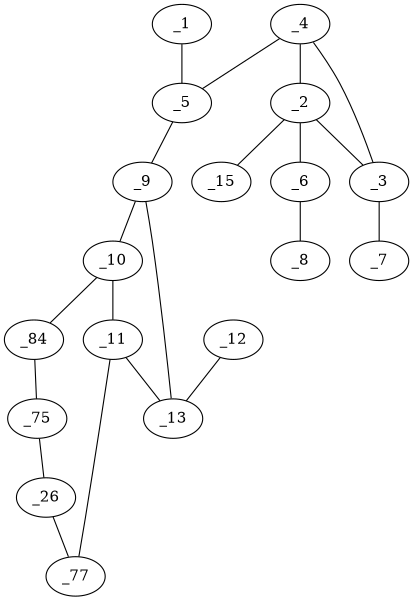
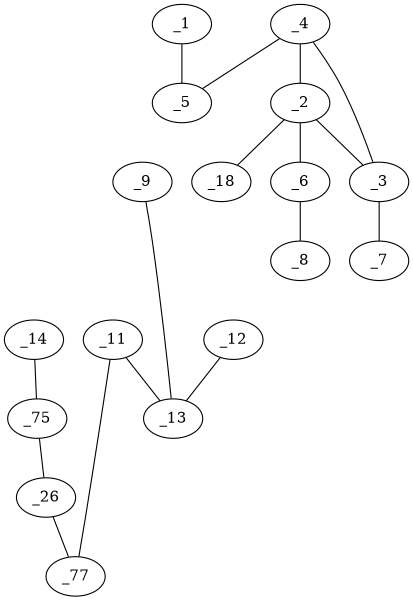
edge "_5" -- "_9": removed
node "_15": label "_15" -> "_18"
node "_10": removed
node "_84": label "_84" -> "_14"
